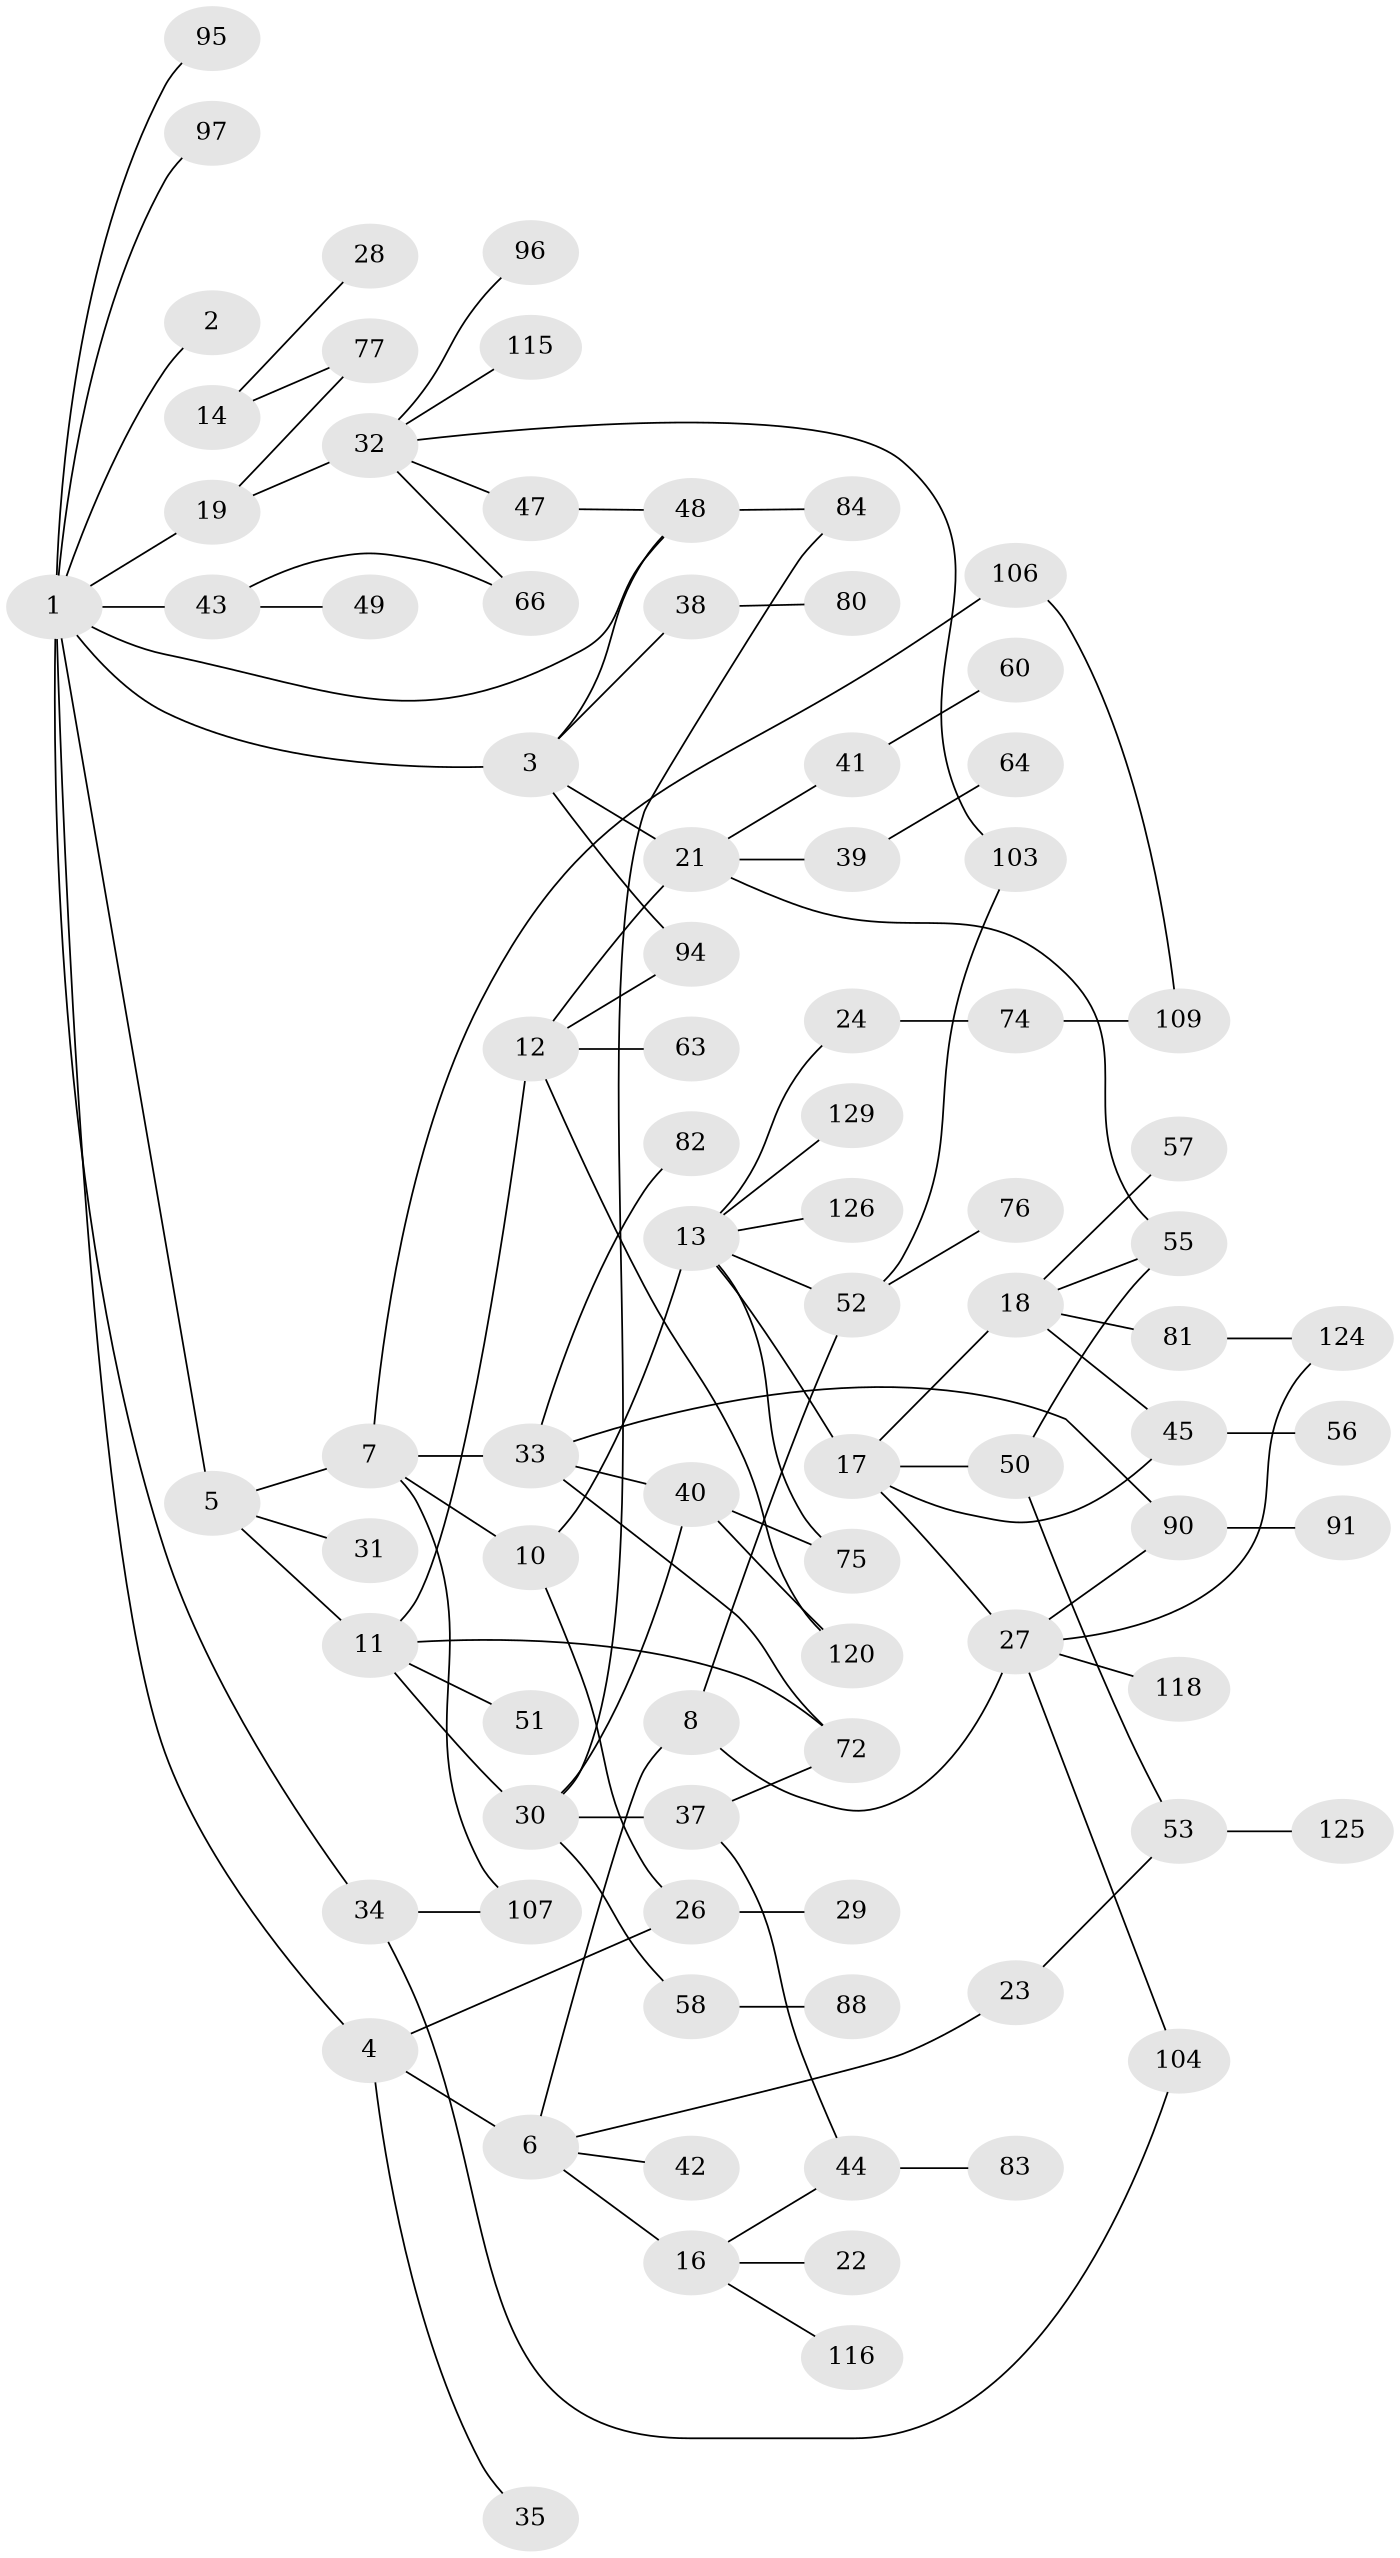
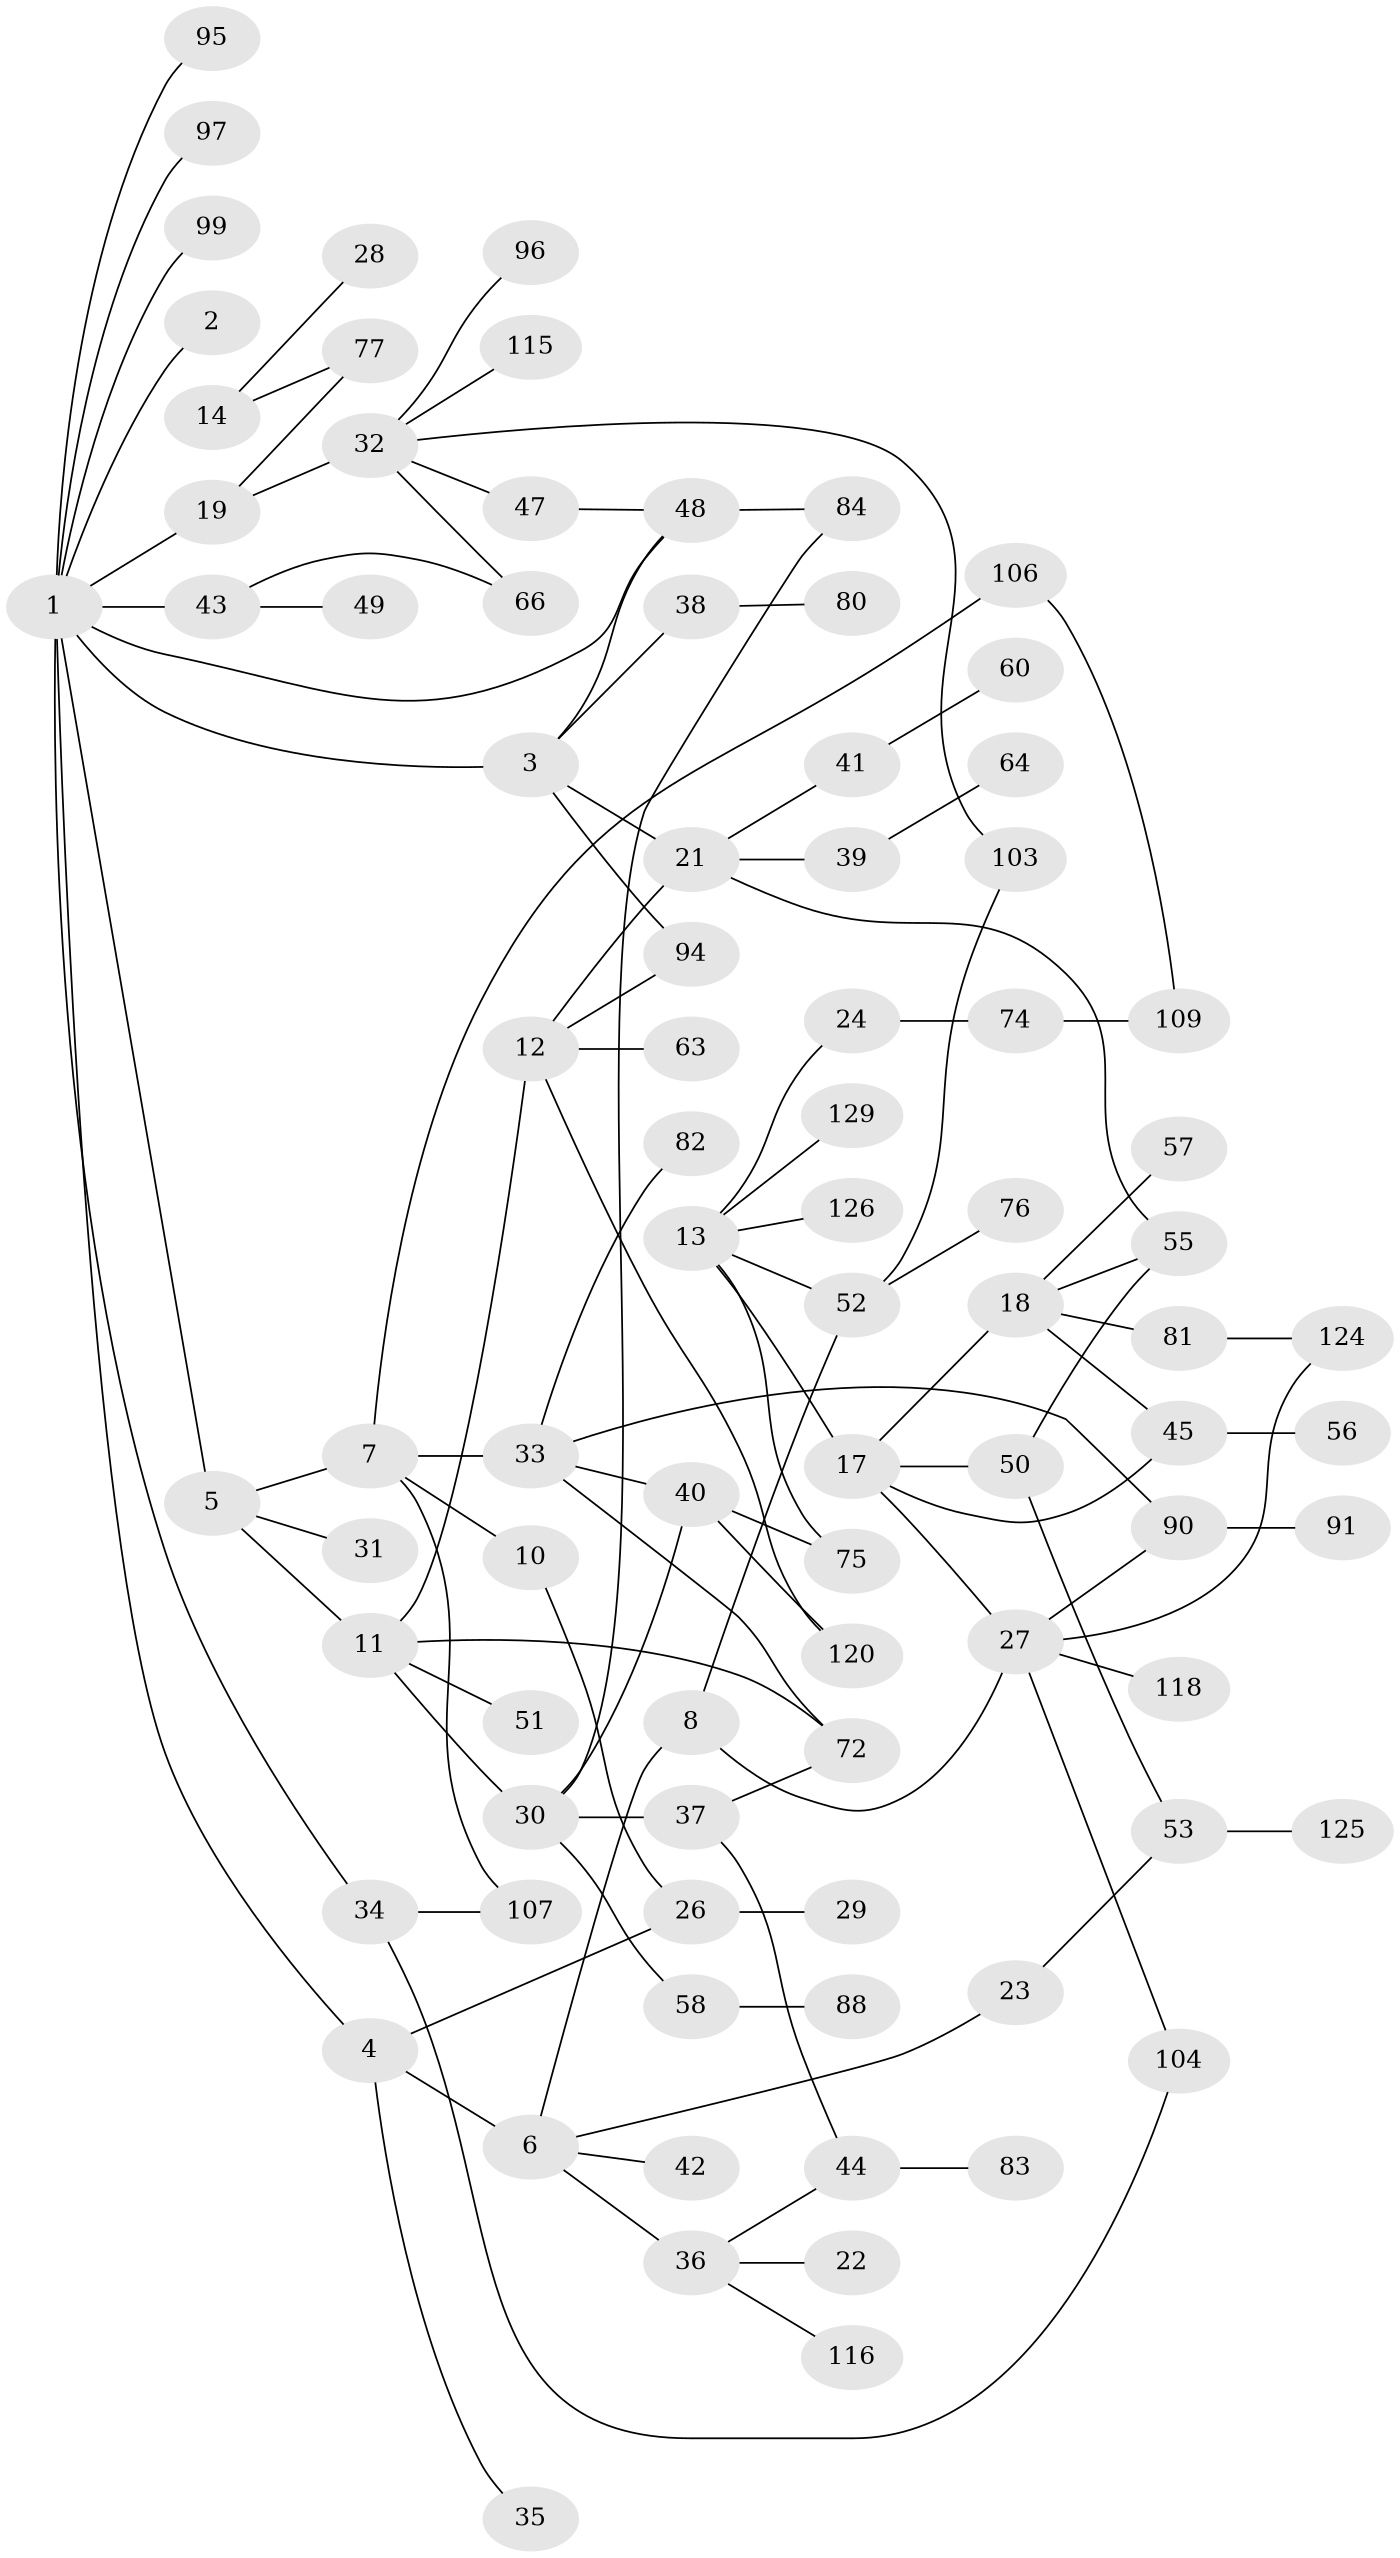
node "99": added
edge "13" -- "10": removed
node "16": label "16" -> "36"
